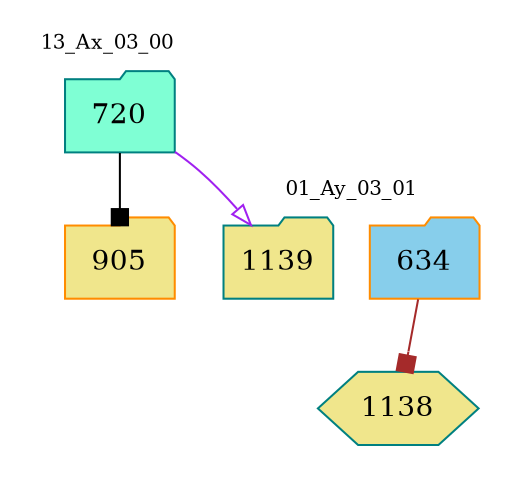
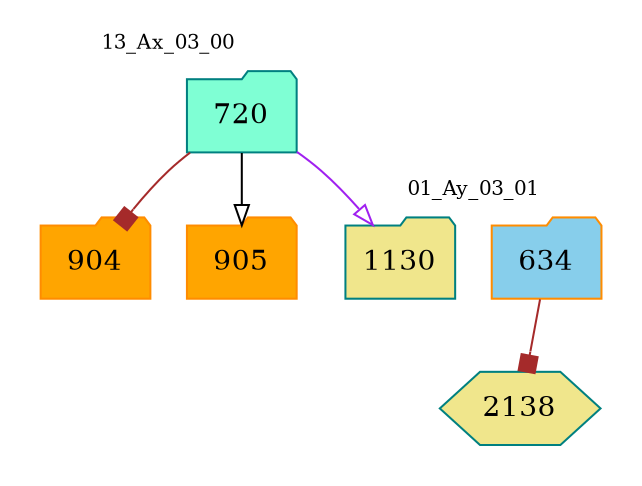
edge "720" -> "905": arrowhead box -> onormal
node "904": added
node "905": fillcolor khaki -> orange
node "1139": label "1139" -> "1130"
node "1138": label "1138" -> "2138"
